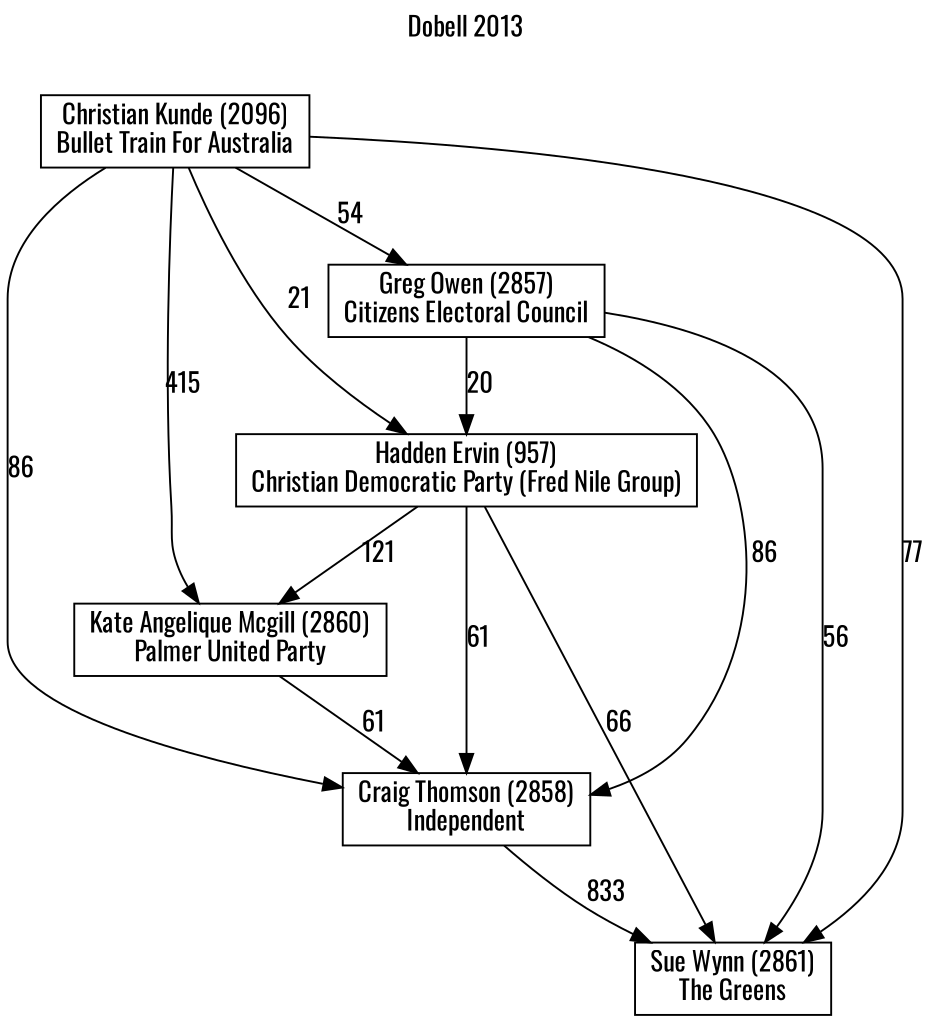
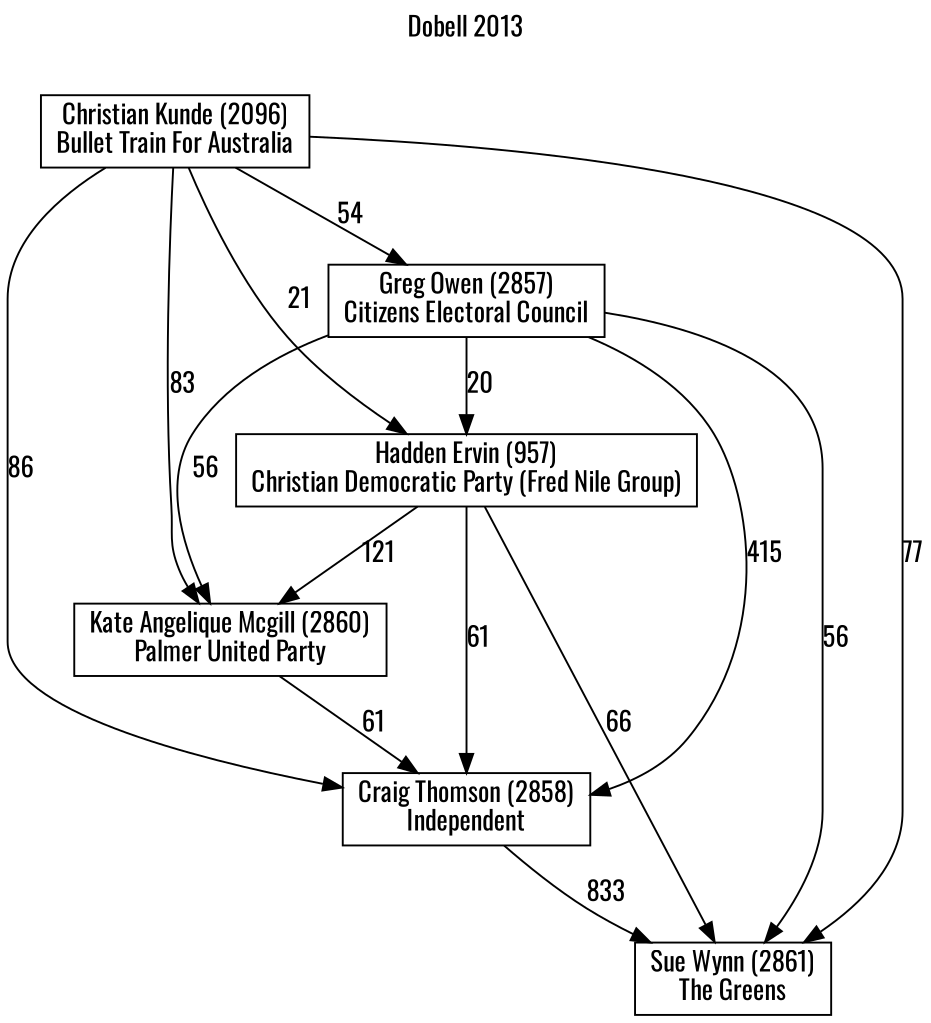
edge "Christian Kunde (2096) Bullet Train For Australia" -> "Kate Angelique Mcgill (2860) Palmer United Party": label "415" -> "83"
edge "Greg Owen (2857) Citizens Electoral Council" -> "Kate Angelique Mcgill (2860) Palmer United Party": added, label "56"
edge "Greg Owen (2857) Citizens Electoral Council" -> "Craig Thomson (2858) Independent": label "86" -> "415"
